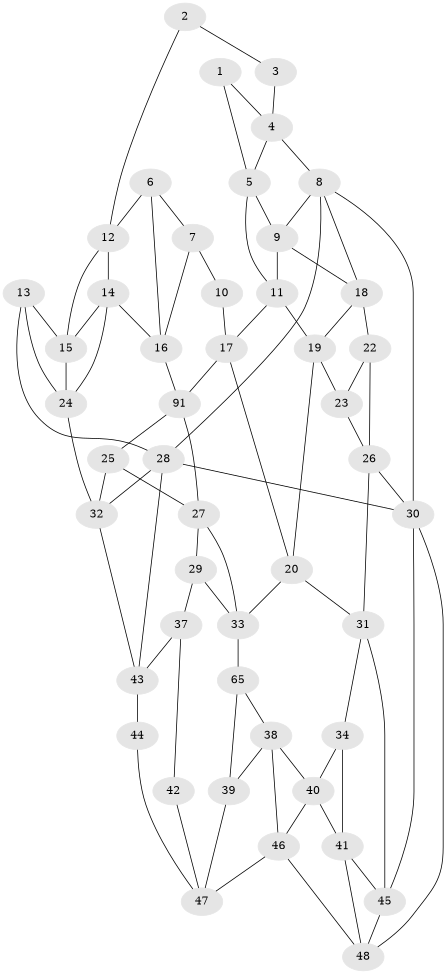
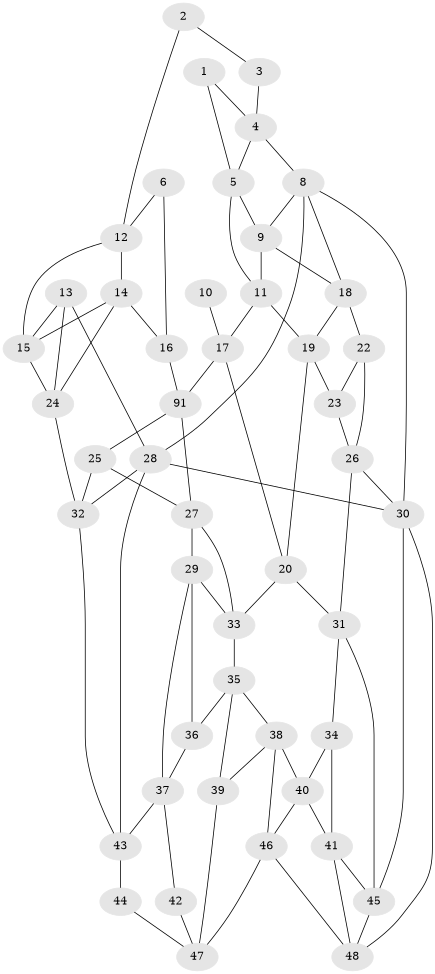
node "7": removed
node "65": label "65" -> "35"
node "36": added
